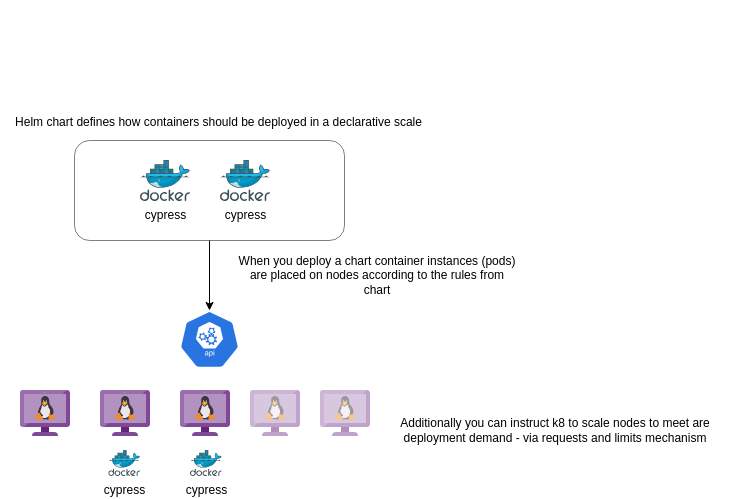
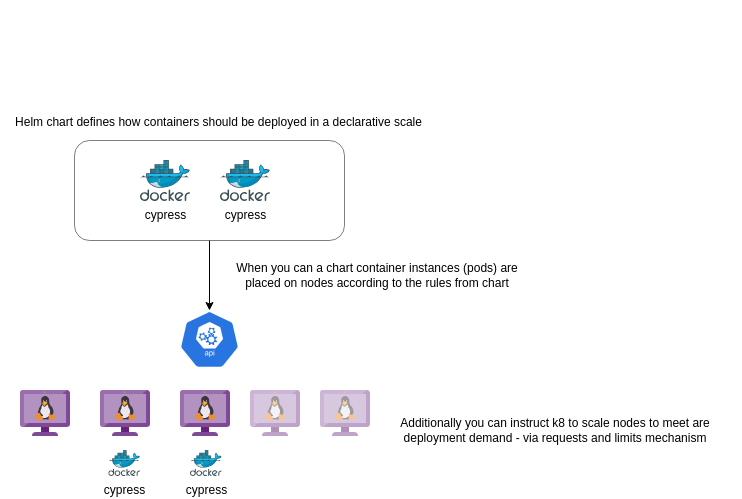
node "When you deploy a chart container instances (pods) are placed on nodes according to the rules from chart": label "When you deploy a chart container instances (pods) are placed on nodes according to the rules from chart" -> "When you can a chart container instances (pods) are placed on nodes according to the rules from chart"
